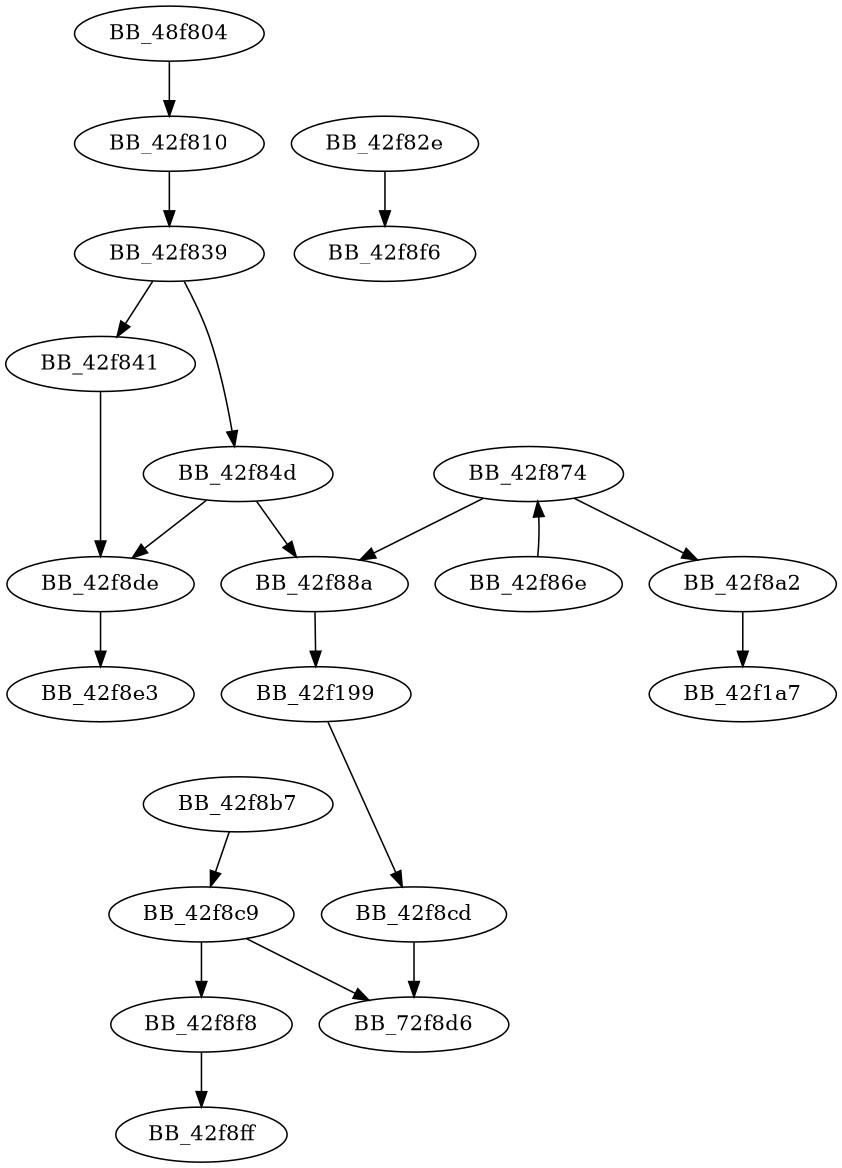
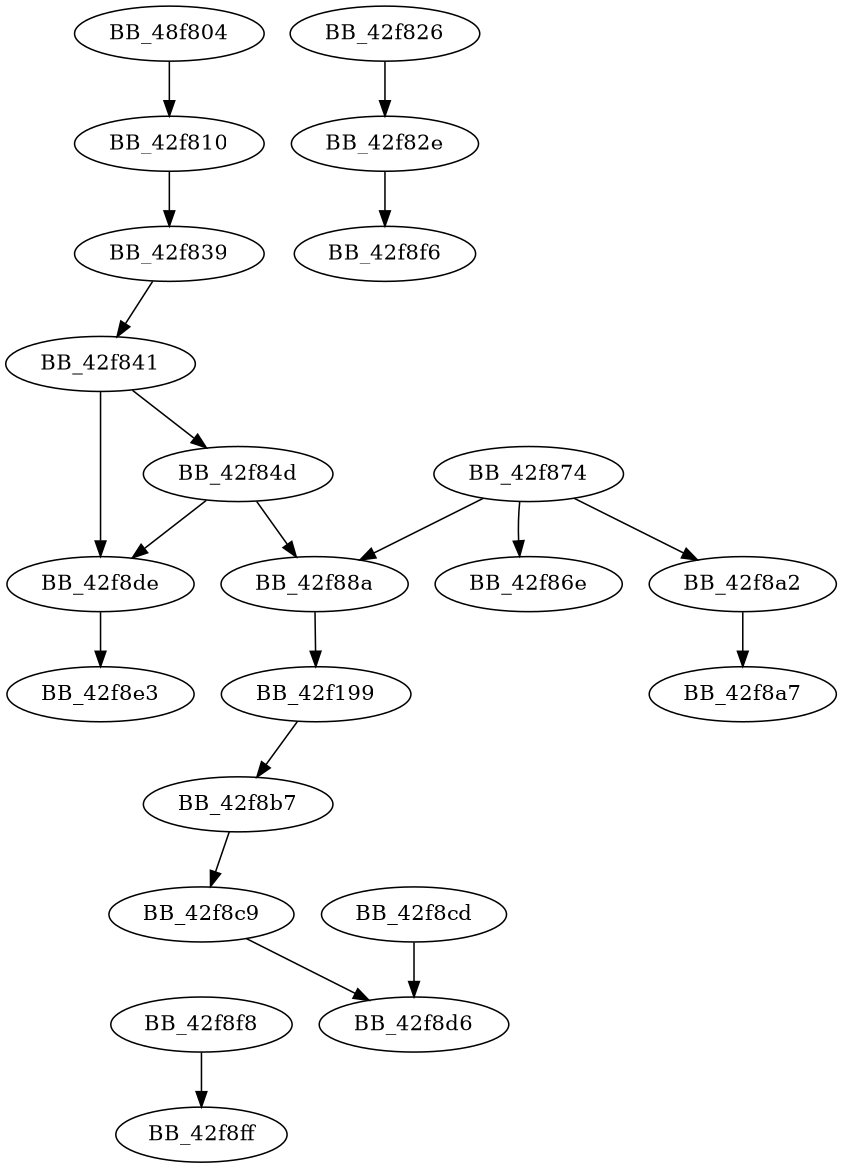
node "BB_42f826": added
edge "BB_42f839" -> "BB_42f84d": now "BB_42f841" -> "BB_42f84d"
edge "BB_42f86e" -> "BB_42f874": reversed
node "BB_42f1a7": label "BB_42f1a7" -> "BB_42f8a7"
edge "BB_42f199" -> "BB_42f8cd": now "BB_42f199" -> "BB_42f8b7"
edge "BB_42f8c9" -> "BB_42f8f8": removed
node "BB_72f8d6": label "BB_72f8d6" -> "BB_42f8d6"
